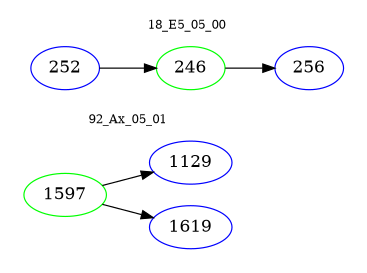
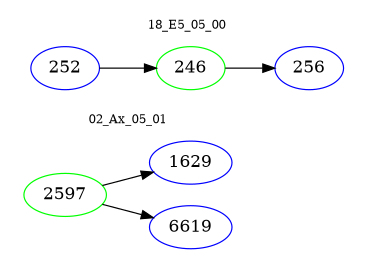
cluster "92_Ax_05_01": label "92_Ax_05_01" -> "02_Ax_05_01"
node "1129": label "1129" -> "1629"
node "1597": label "1597" -> "2597"
node "1619": label "1619" -> "6619"
